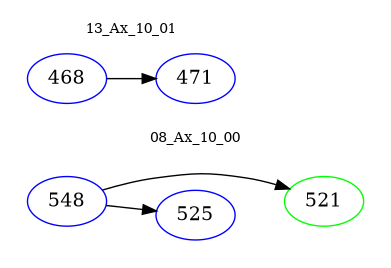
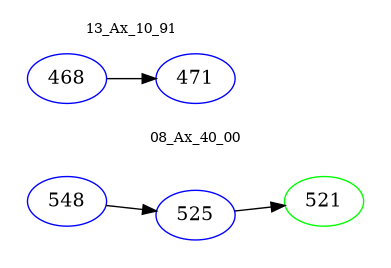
cluster "13_Ax_10_01": label "13_Ax_10_01" -> "13_Ax_10_91"
cluster "08_Ax_10_00": label "08_Ax_10_00" -> "08_Ax_40_00"
edge "548" -> "521": now "525" -> "521"
